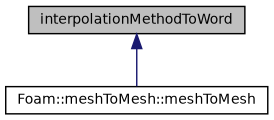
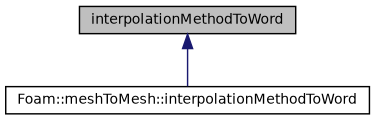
node "Foam::meshToMesh::meshToMesh": label "Foam::meshToMesh::meshToMesh" -> "Foam::meshToMesh::interpolationMethodToWord"
